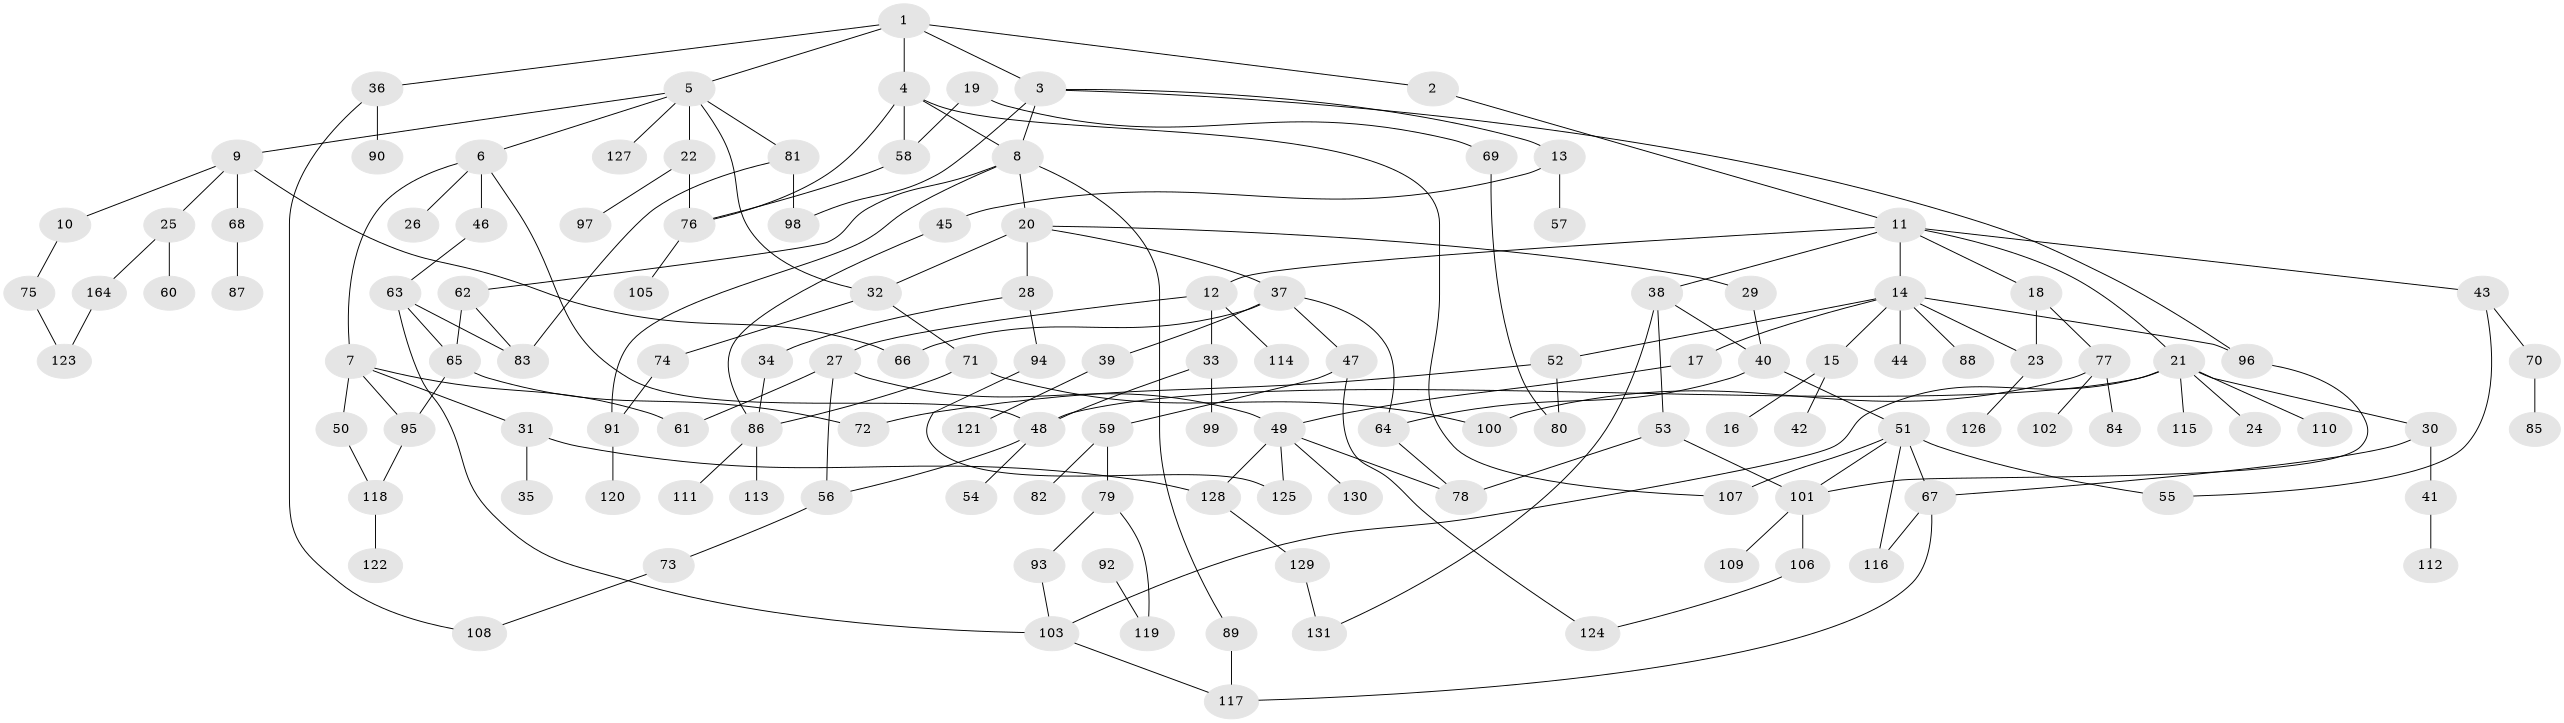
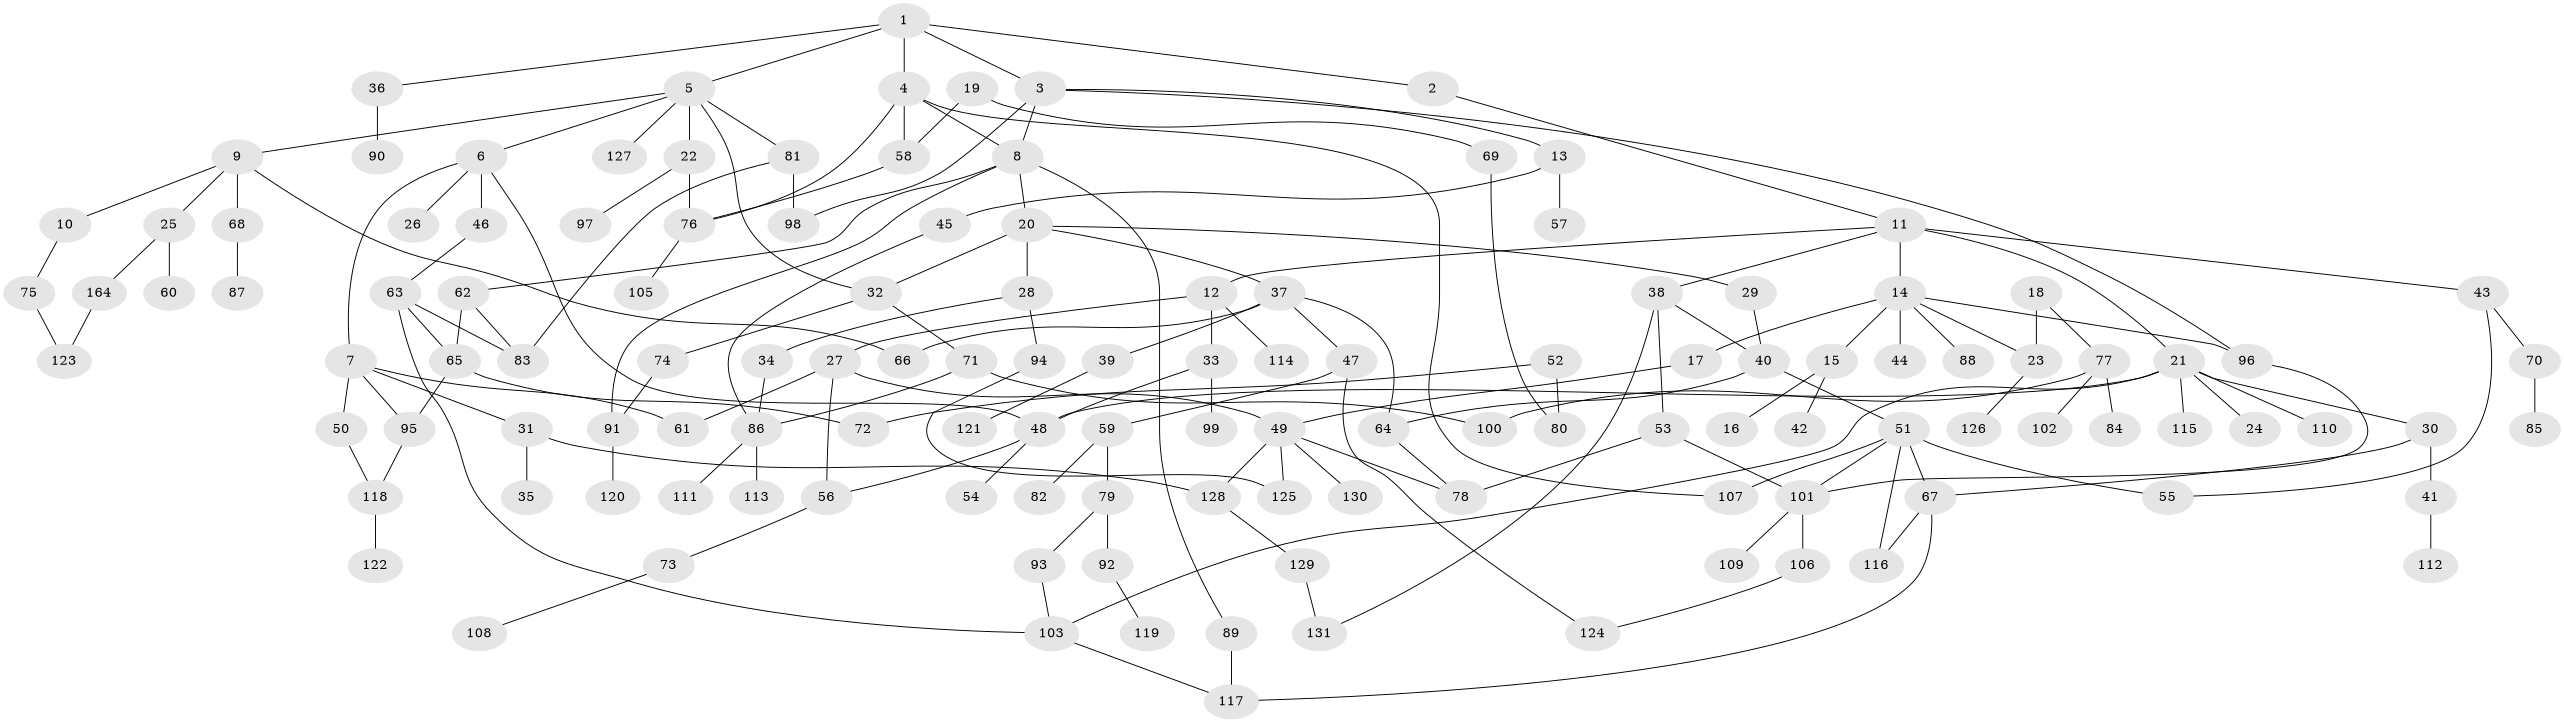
edge "11" -- "18": removed
edge "14" -- "52": removed
edge "36" -- "108": removed
edge "79" -- "119": now "79" -- "92"
